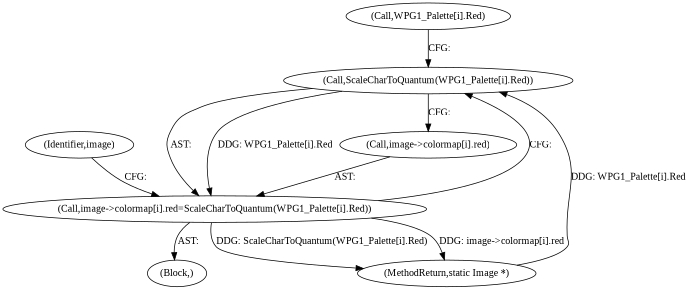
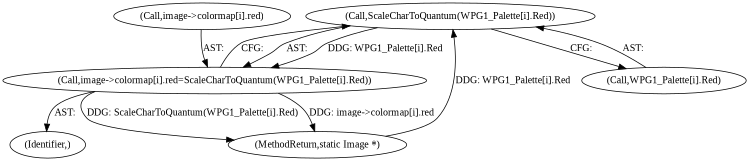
edge "(Call,WPG1_Palette[i].Red)" -> "(Call,ScaleCharToQuantum(WPG1_Palette[i].Red))": label "CFG: " -> "AST: "
edge "(Call,ScaleCharToQuantum(WPG1_Palette[i].Red))" -> "(Call,image->colormap[i].red)": now "(Call,ScaleCharToQuantum(WPG1_Palette[i].Red))" -> "(Call,WPG1_Palette[i].Red)"
node "(Identifier,image)": removed
node "(Block,)": label "(Block,)" -> "(Identifier,)"
